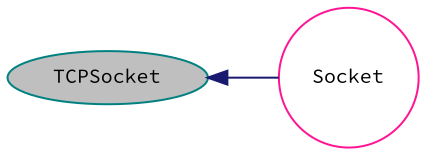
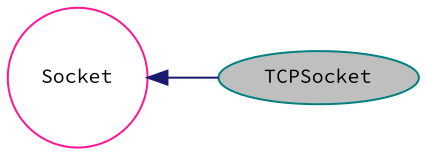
edge "Socket" -> "TCPSocket": reversed
